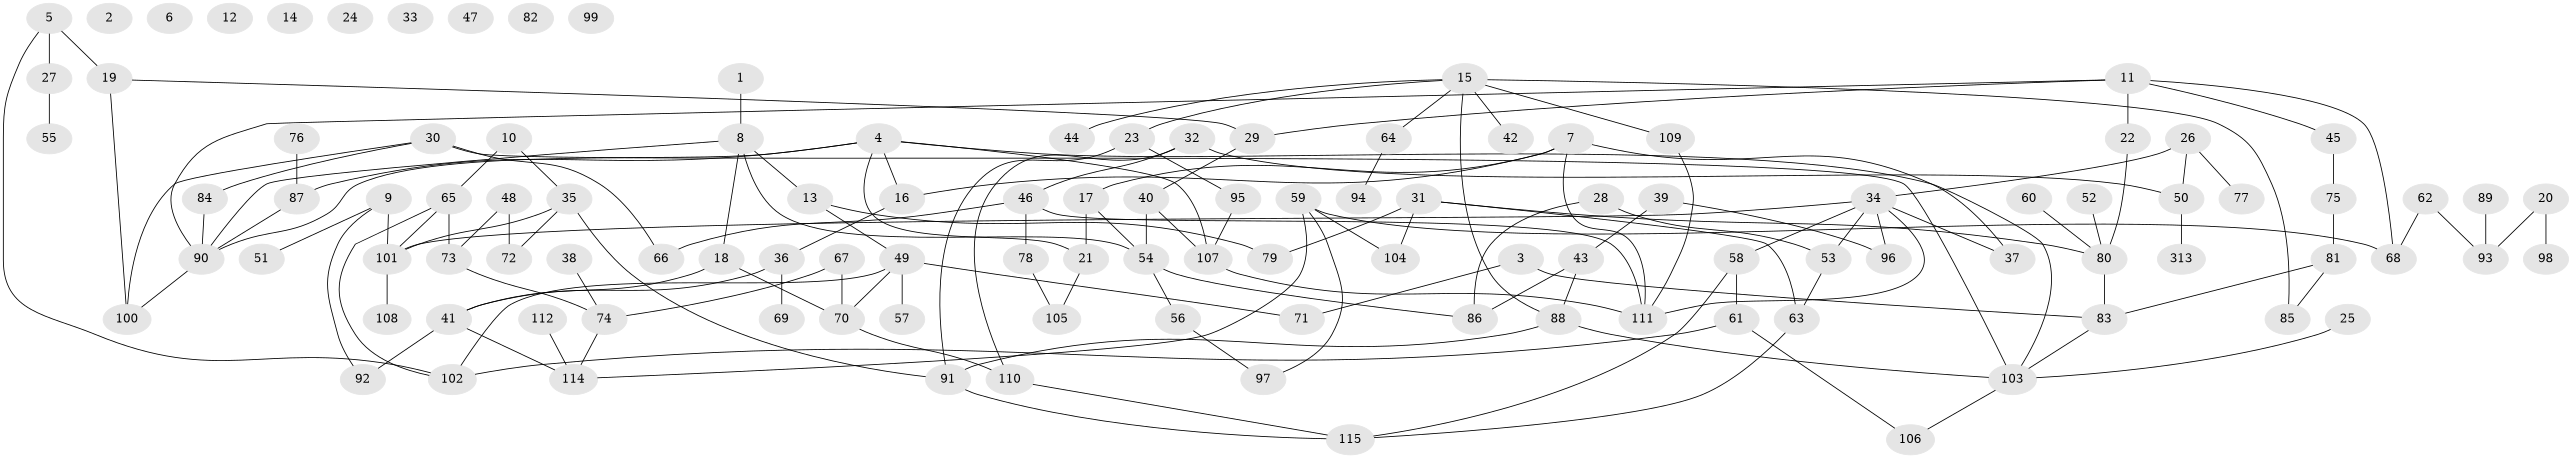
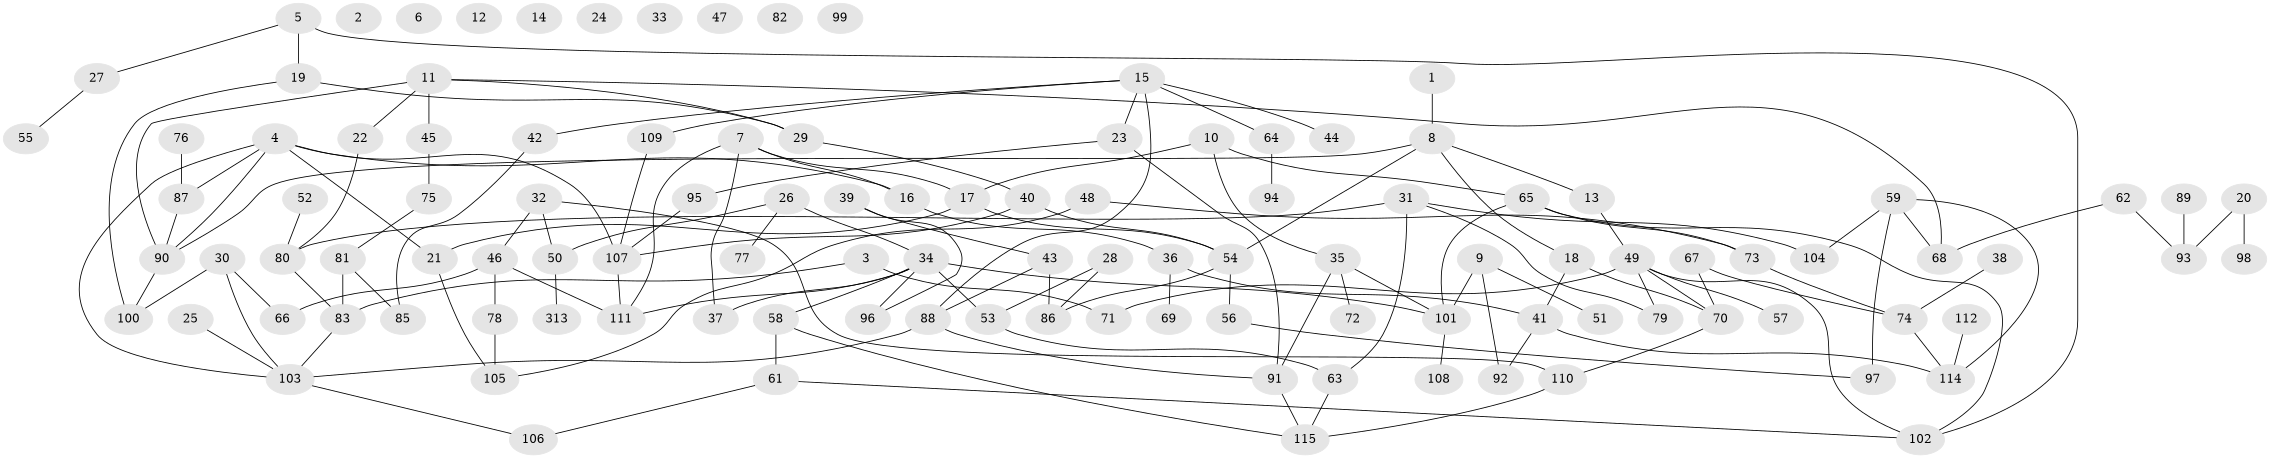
edge "15" -- "85": now "42" -- "85"
edge "10" -- "17": added
node "84": removed
node "60": removed
edge "13" -- "79": now "49" -- "79"
edge "48" -- "72": now "48" -- "105"
edge "109" -- "111": now "109" -- "107"
